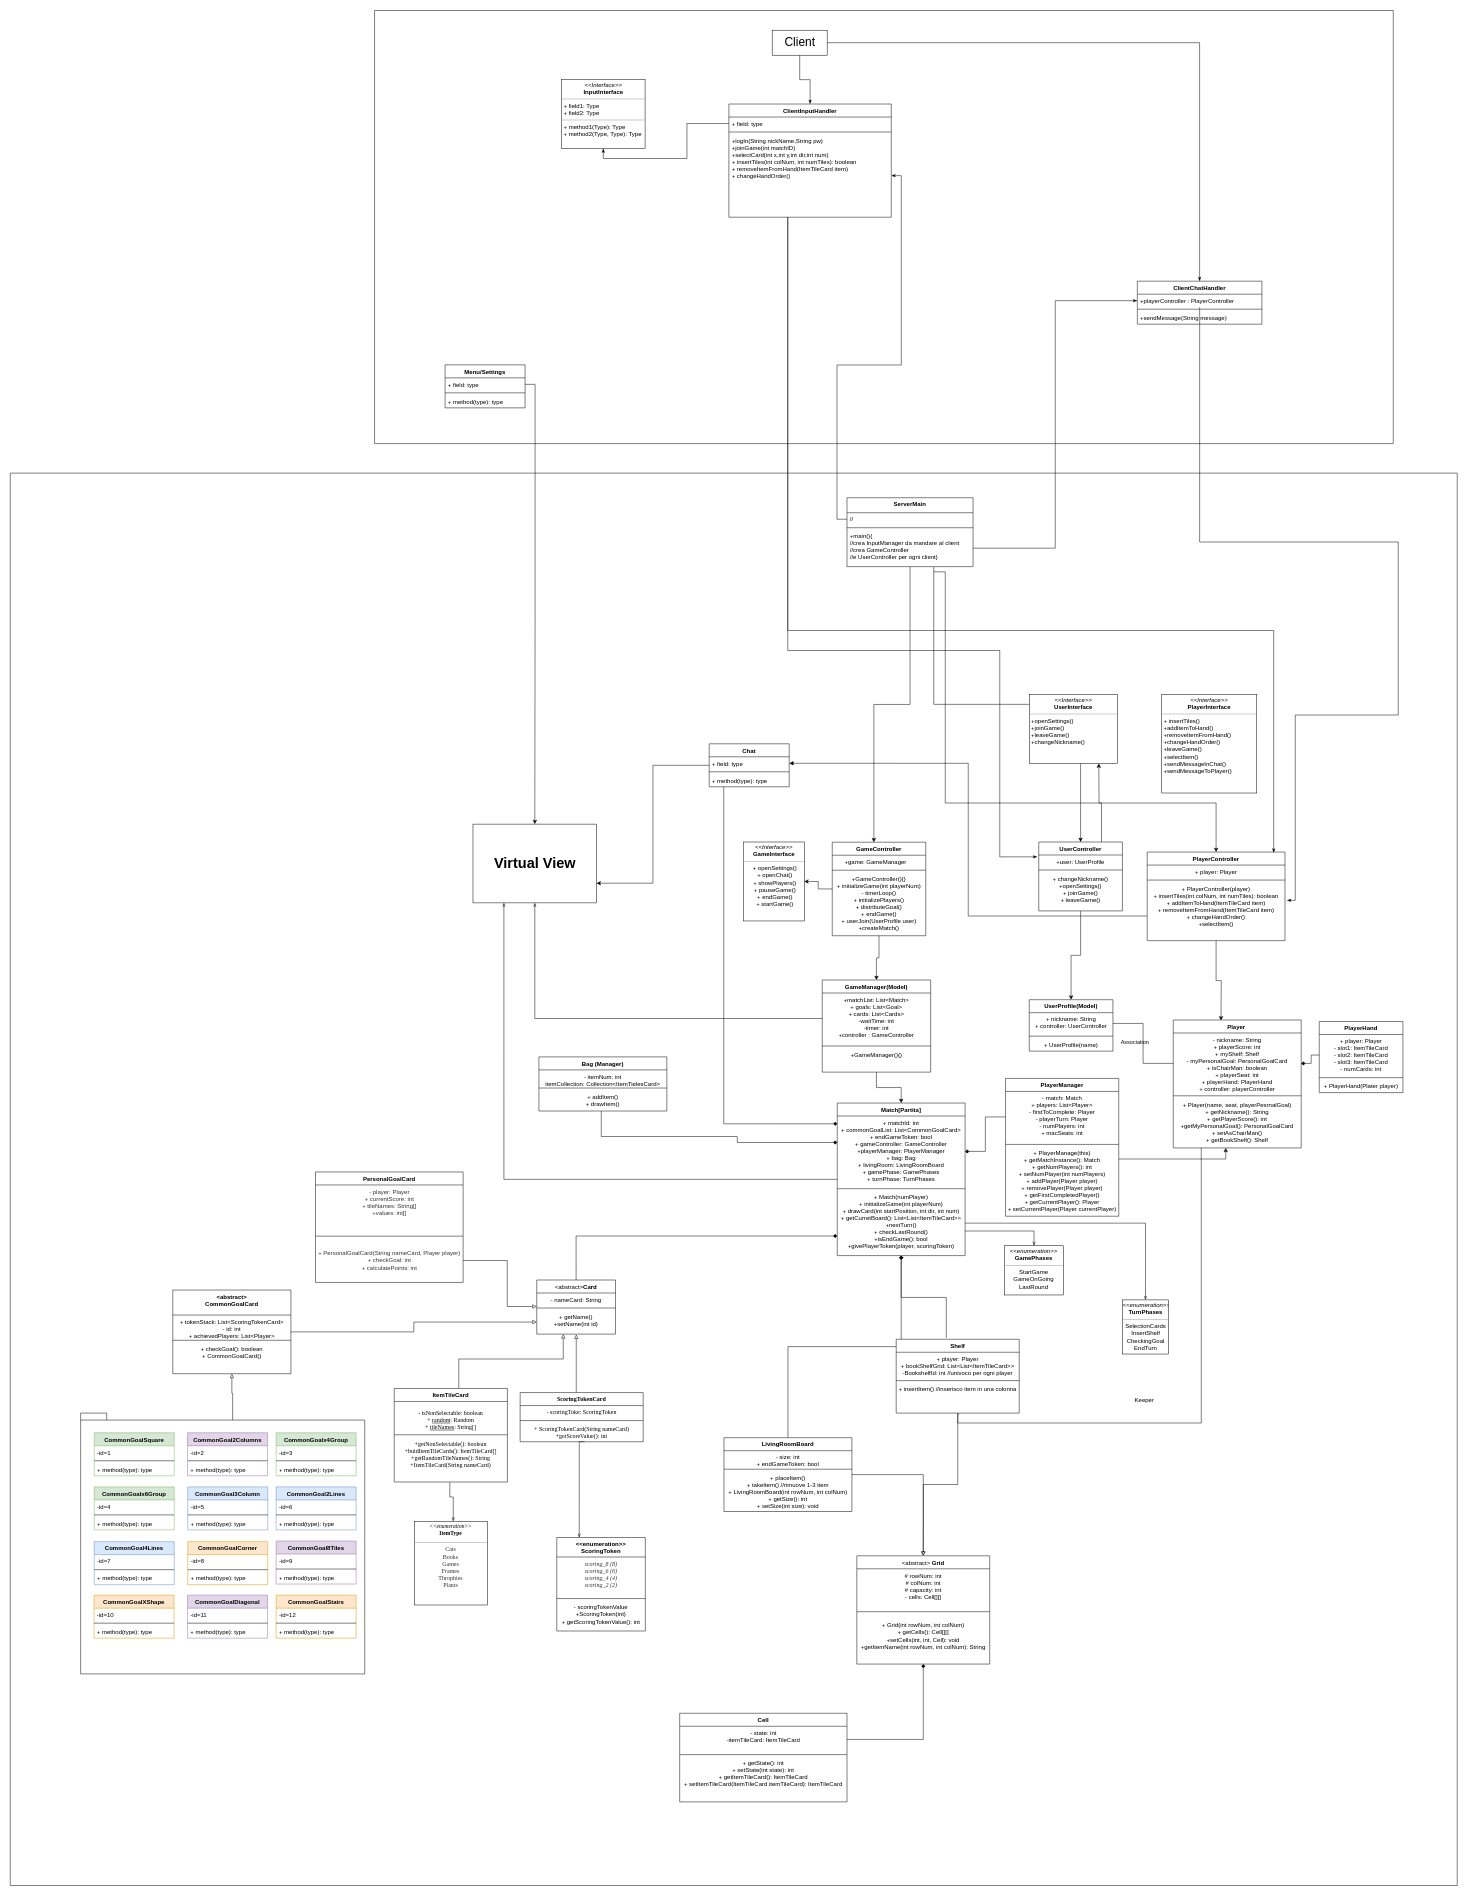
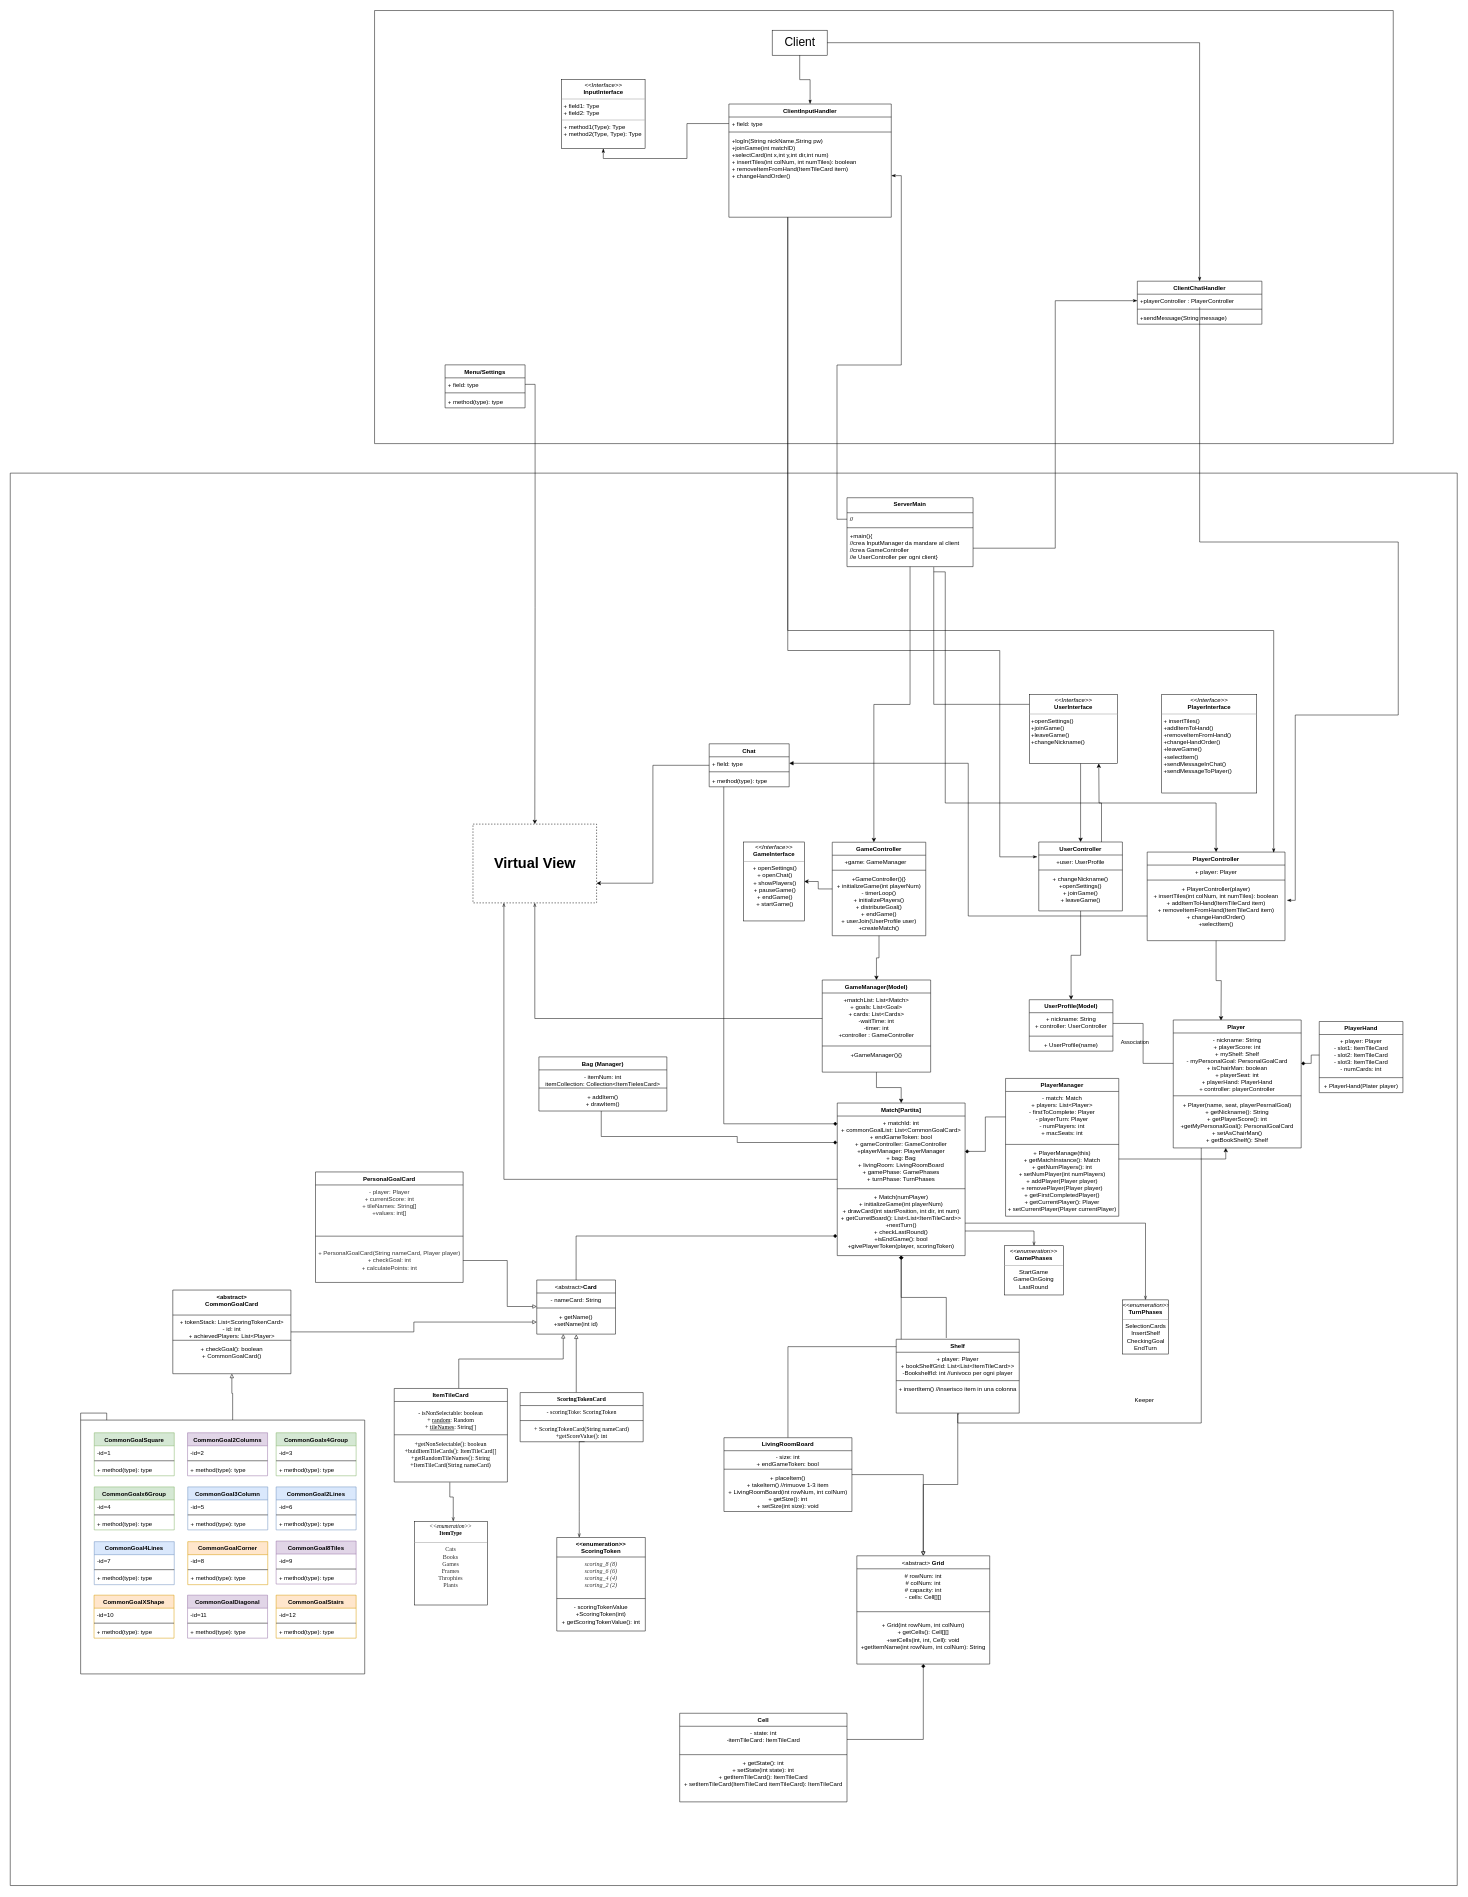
node "Virtual View": style solid -> dashed
